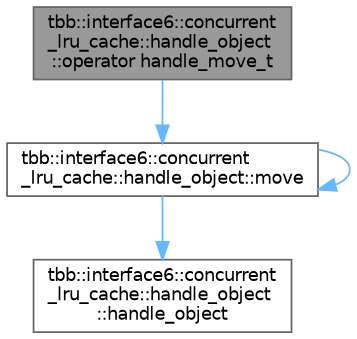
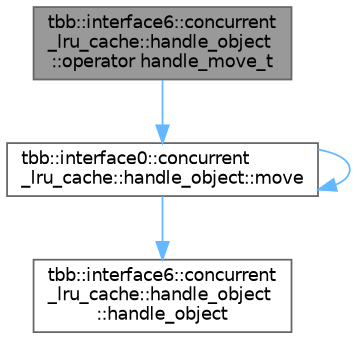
node "tbb::interface6::concurrent _lru_cache::handle_object::move": label "tbb::interface6::concurrent _lru_cache::handle_object::move" -> "tbb::interface0::concurrent _lru_cache::handle_object::move"
